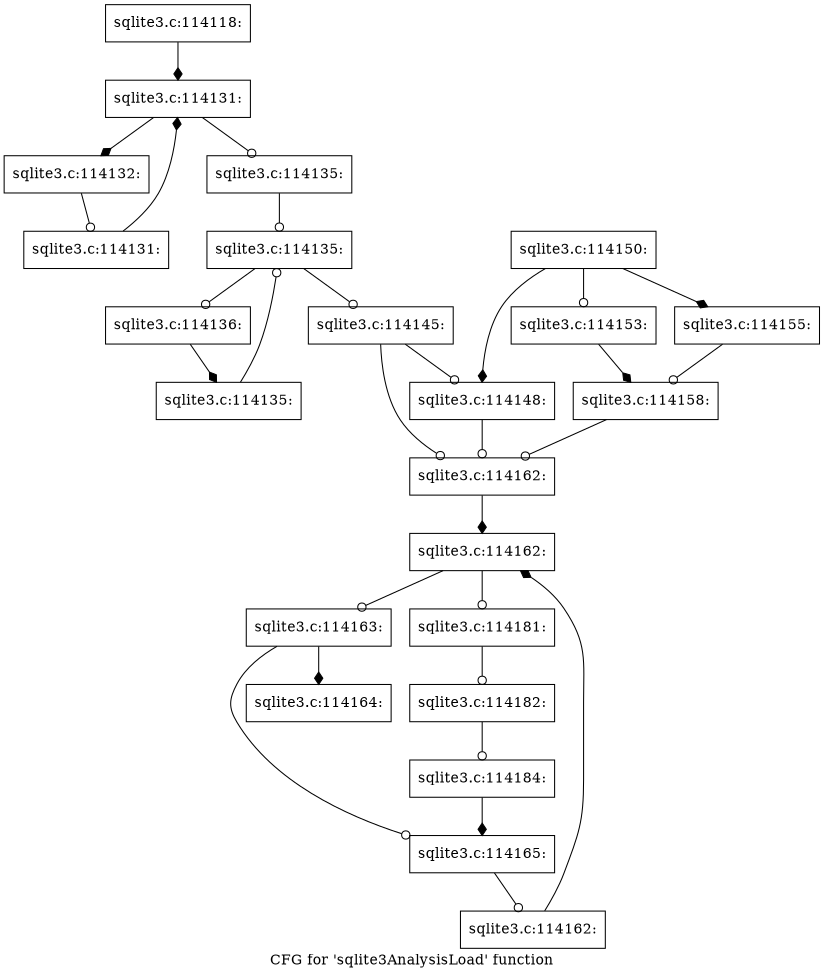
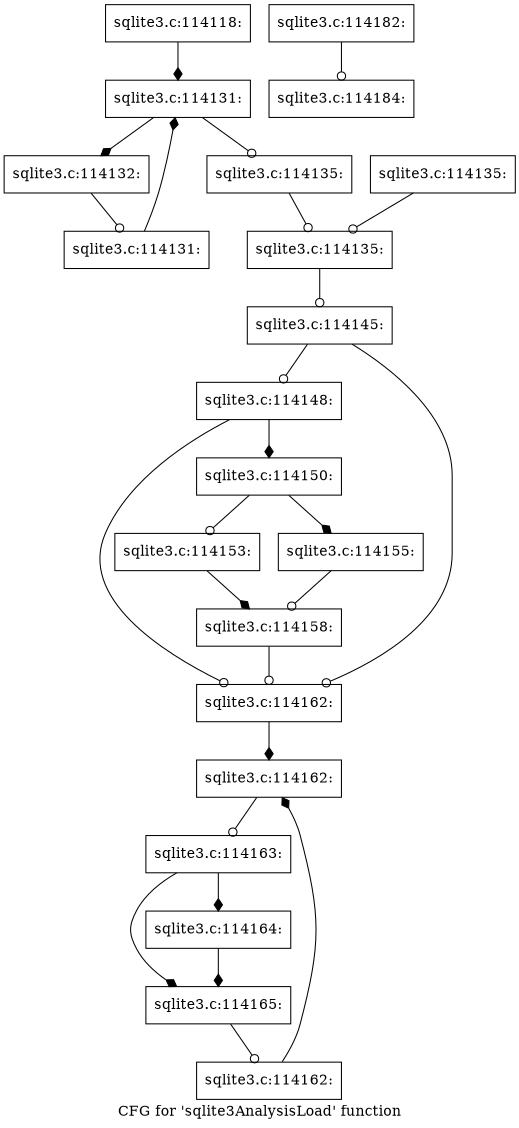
edge "sqlite3.c:114150:" -> "sqlite3.c:114148:": reversed
node "sqlite3.c:114136:": removed
node "sqlite3.c:114181:": removed
edge "sqlite3.c:114163:" -> "sqlite3.c:114165:": arrowhead odot -> diamond
edge "sqlite3.c:114184:" -> "sqlite3.c:114165:": now "sqlite3.c:114164:" -> "sqlite3.c:114165:"
